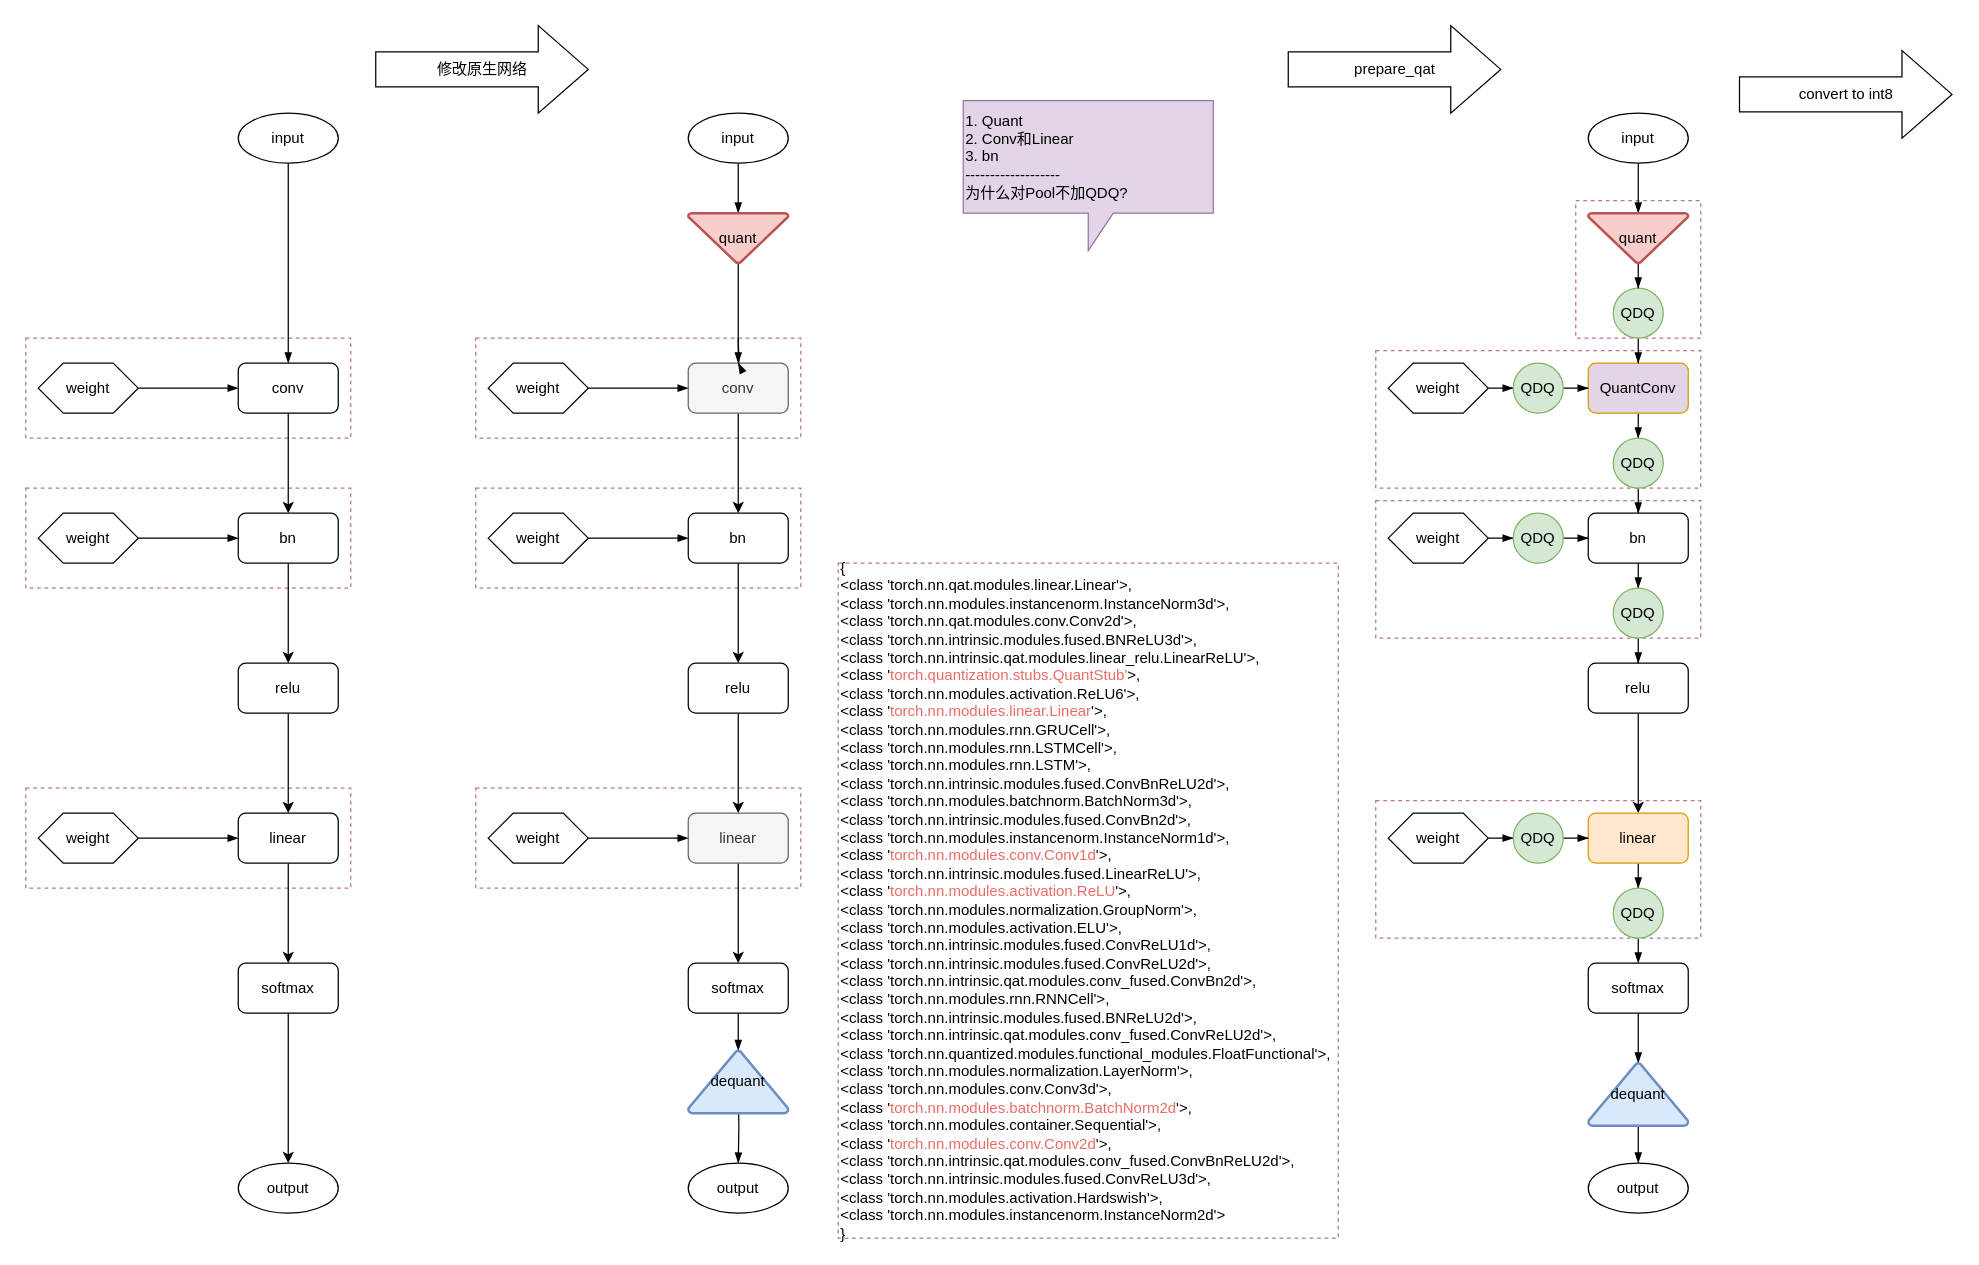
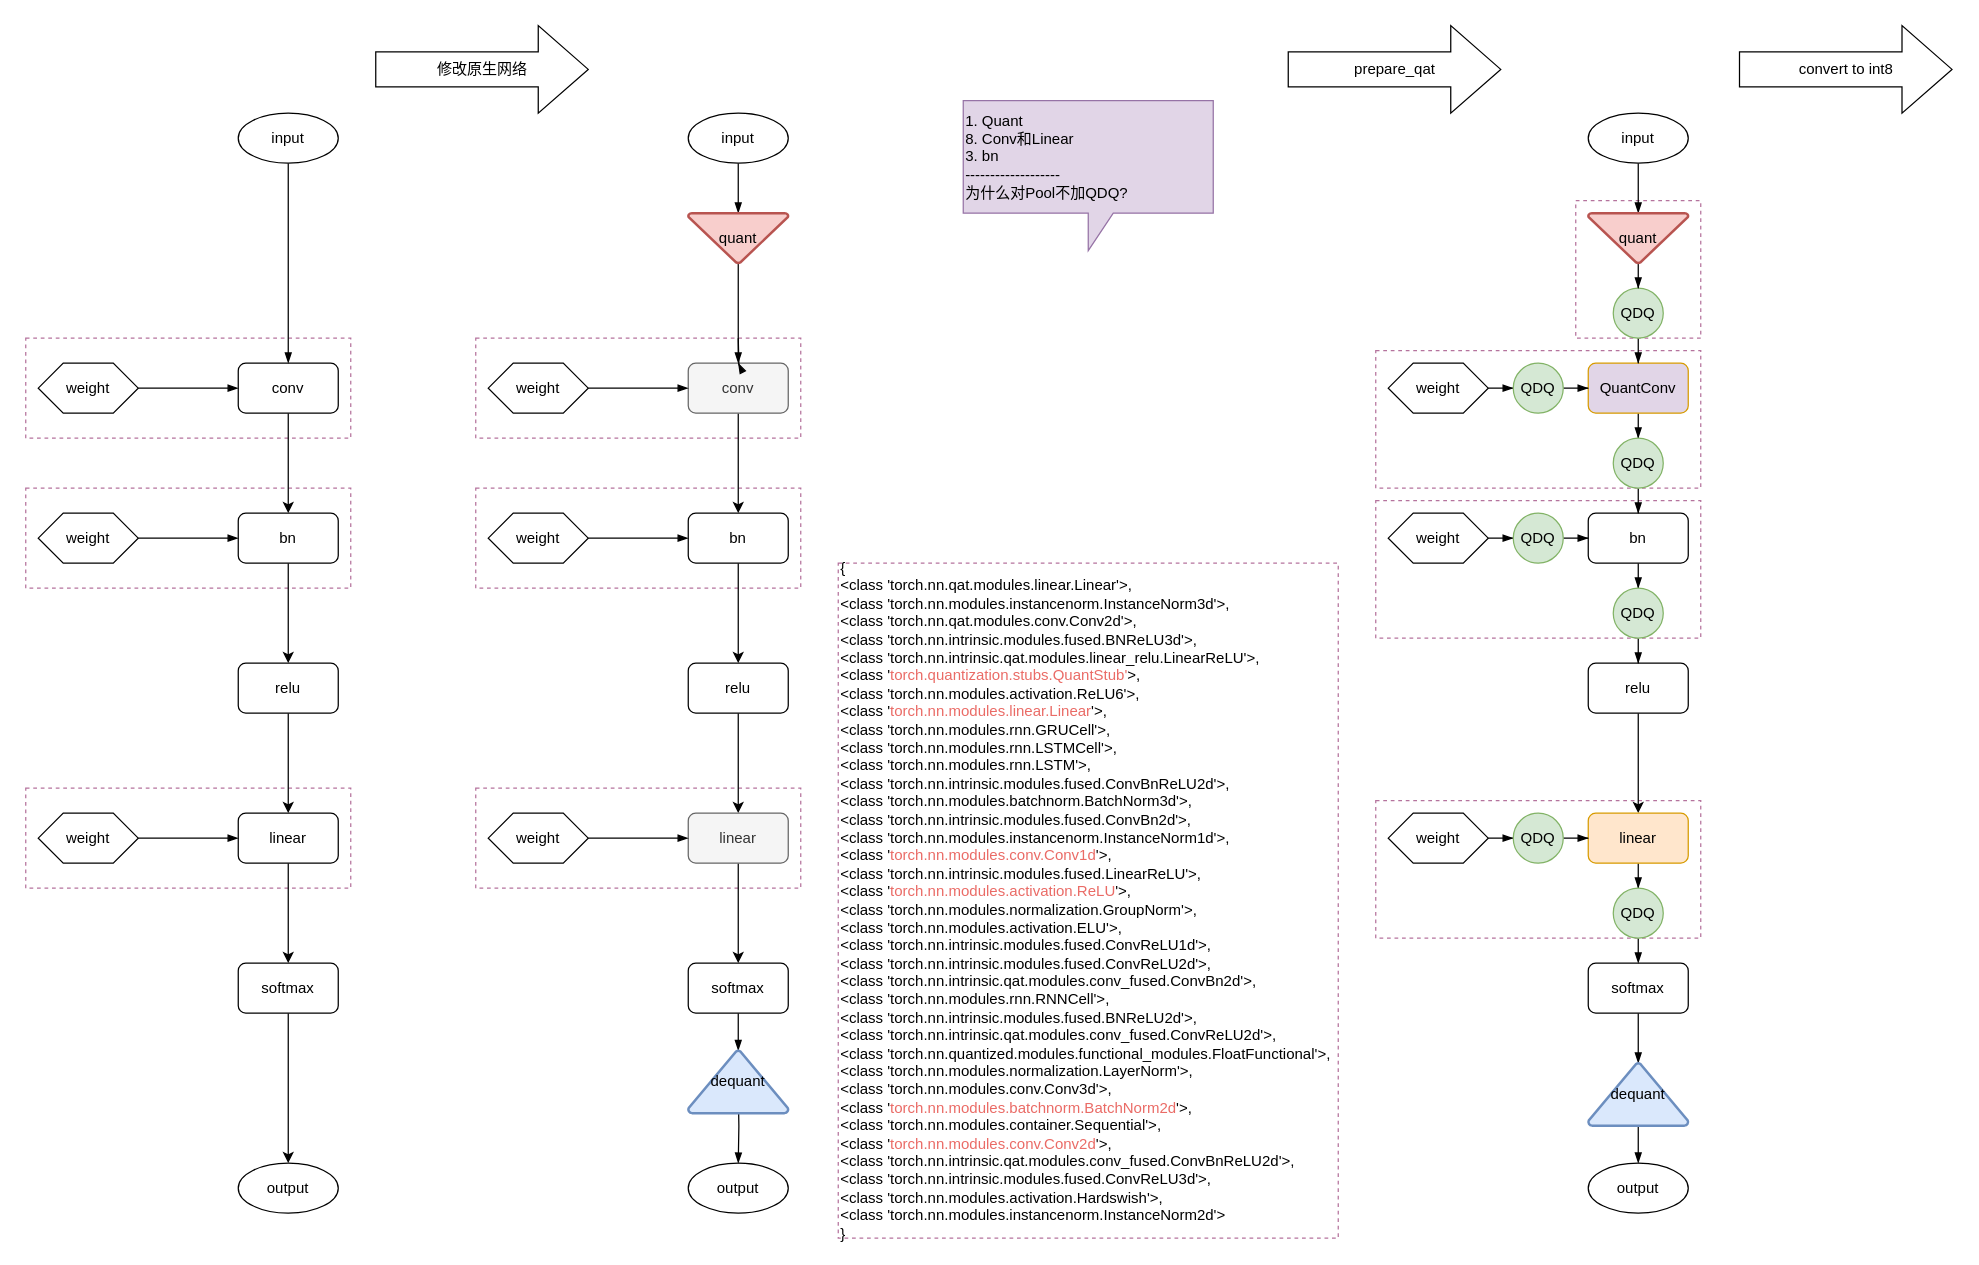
node "convert to int8": moved (1846, 94) -> (1846, 69)
node "1. Quant 2. Conv和Linear 3. bn ------------------- 为什么对Pool不加QDQ?": label "1. Quant 2. Conv和Linear 3. bn ------------------- 为什么对Pool不加QDQ?" -> "1. Quant 8. Conv和Linear 3. bn ------------------- 为什么对Pool不加QDQ?"
